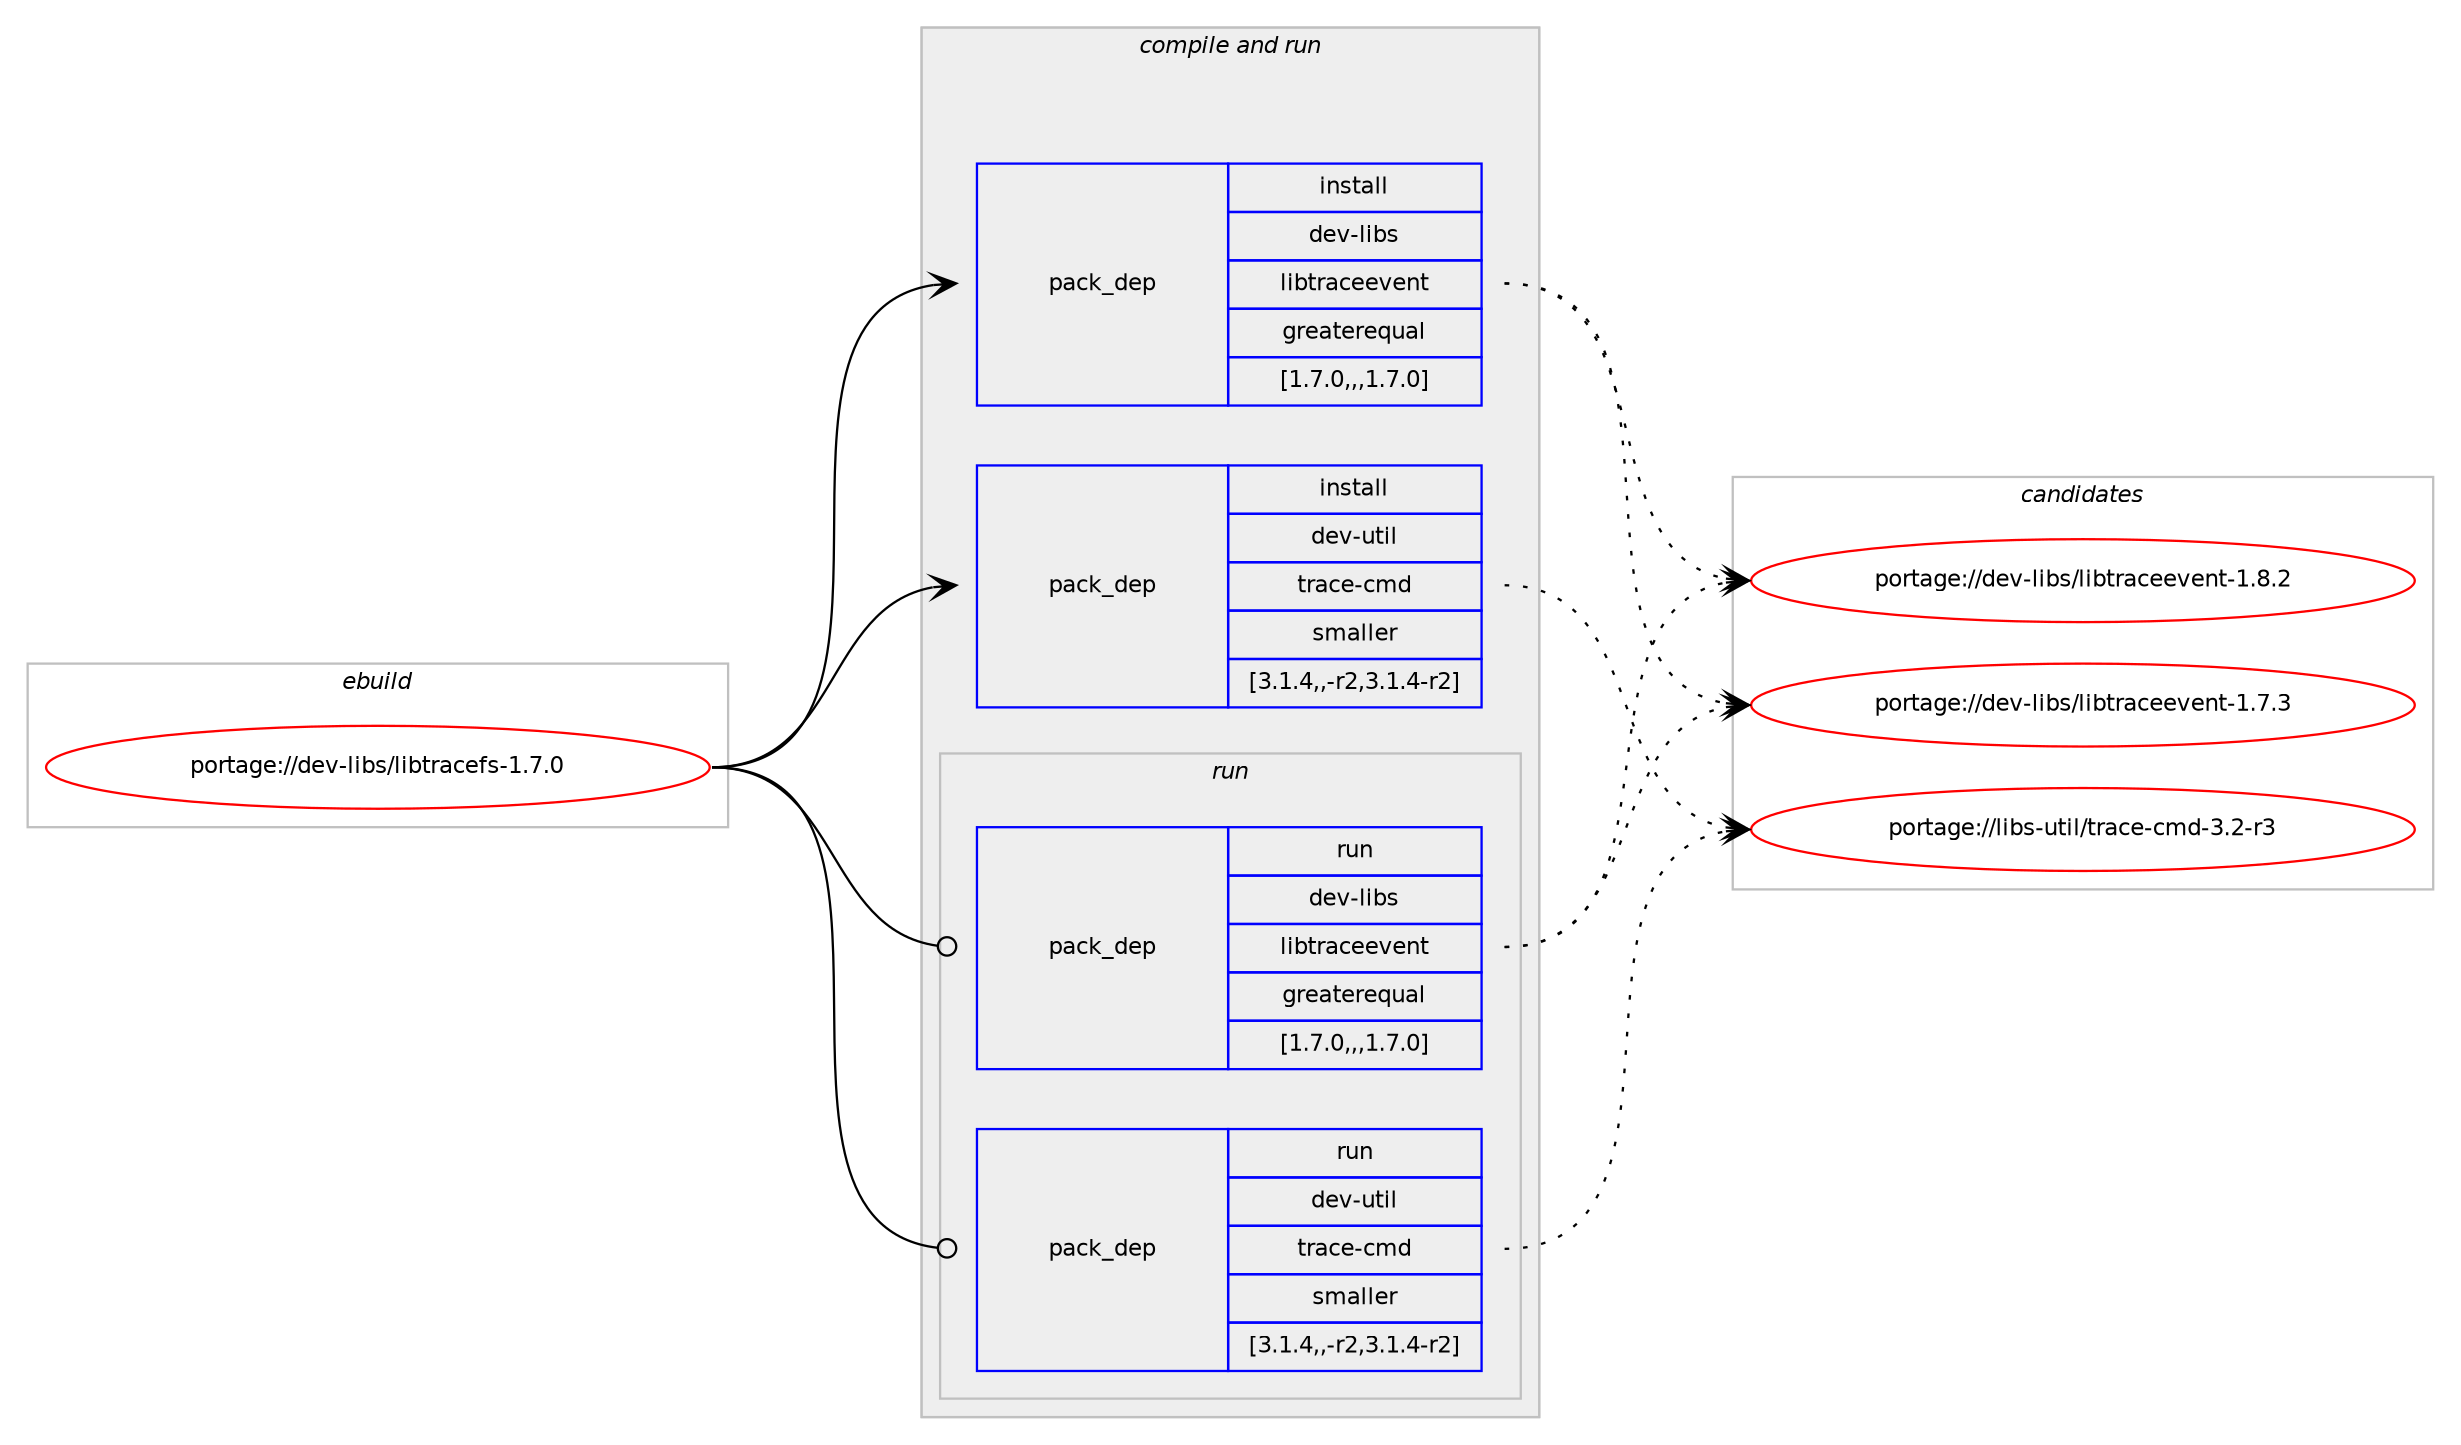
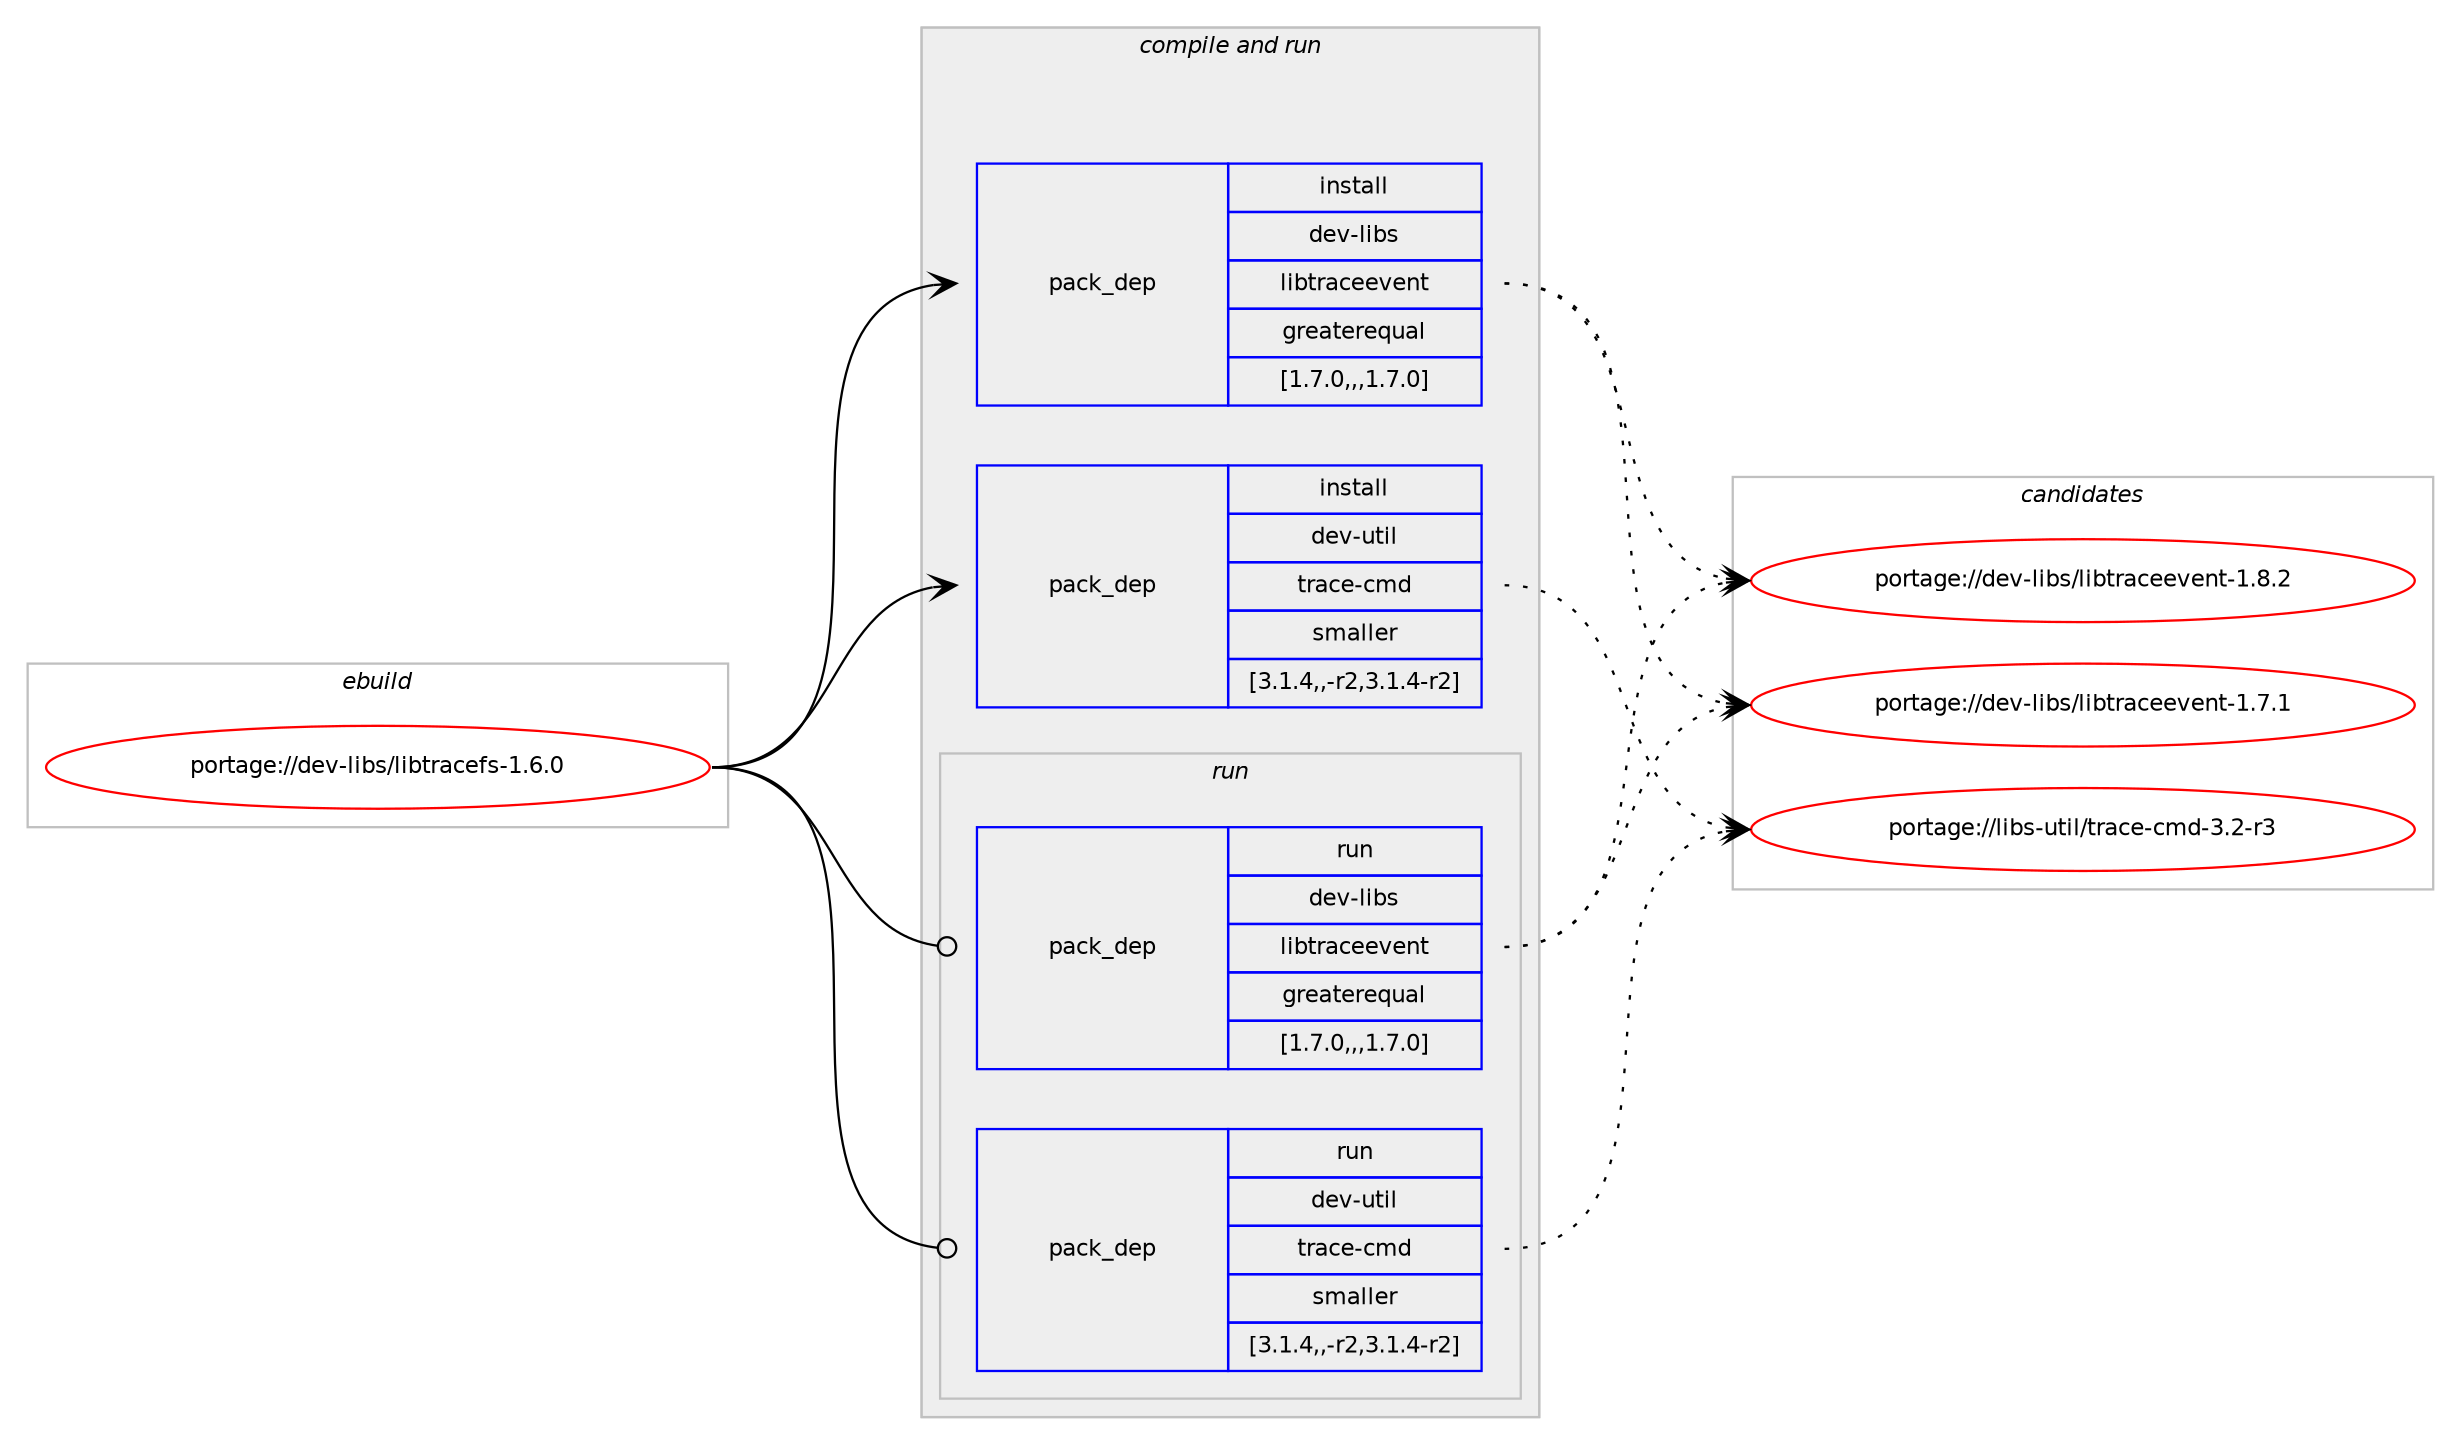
node "portage://dev-libs/libtraceevent-1.7.3": label "portage://dev-libs/libtraceevent-1.7.3" -> "portage://dev-libs/libtraceevent-1.7.1"
node "portage://dev-libs/libtracefs-1.7.0": label "portage://dev-libs/libtracefs-1.7.0" -> "portage://dev-libs/libtracefs-1.6.0"
